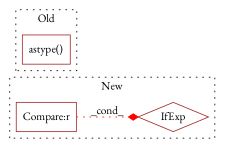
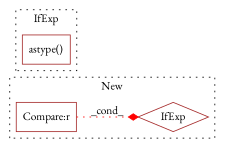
cluster "Old": label "Old" -> "IfExp"
